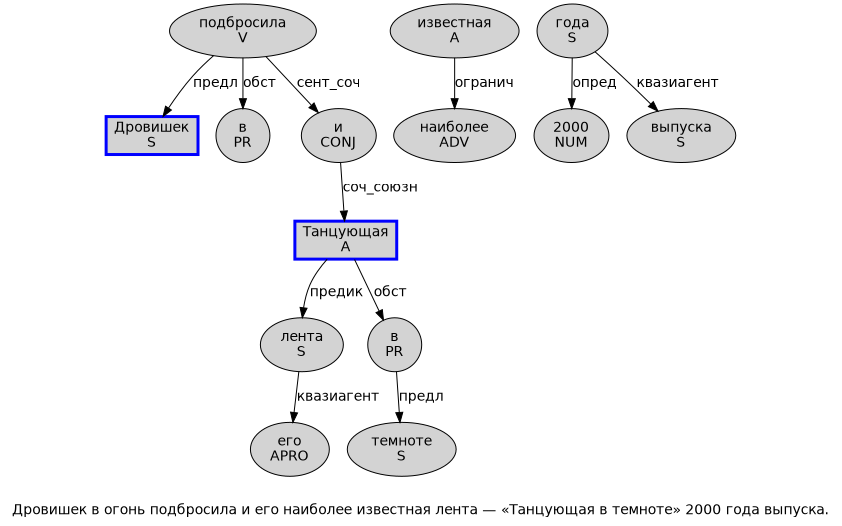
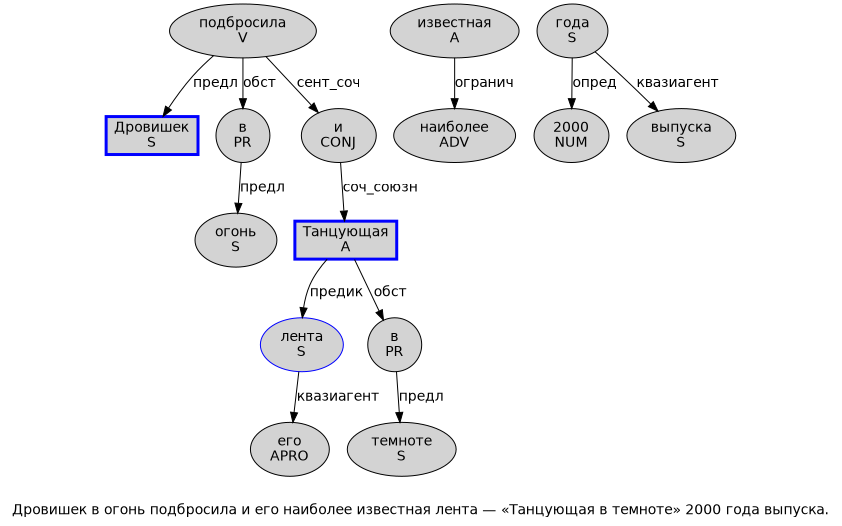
node "огонь S": added
node "лента S": color black -> blue
